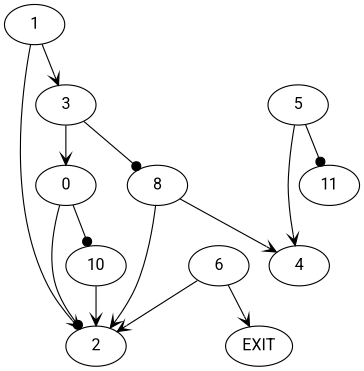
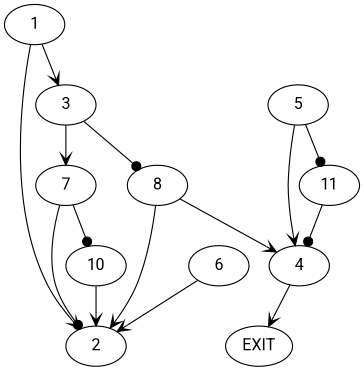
node "0": label "0" -> "7"
edge "11" -> "4": added
edge "6" -> "EXIT": now "4" -> "EXIT"
